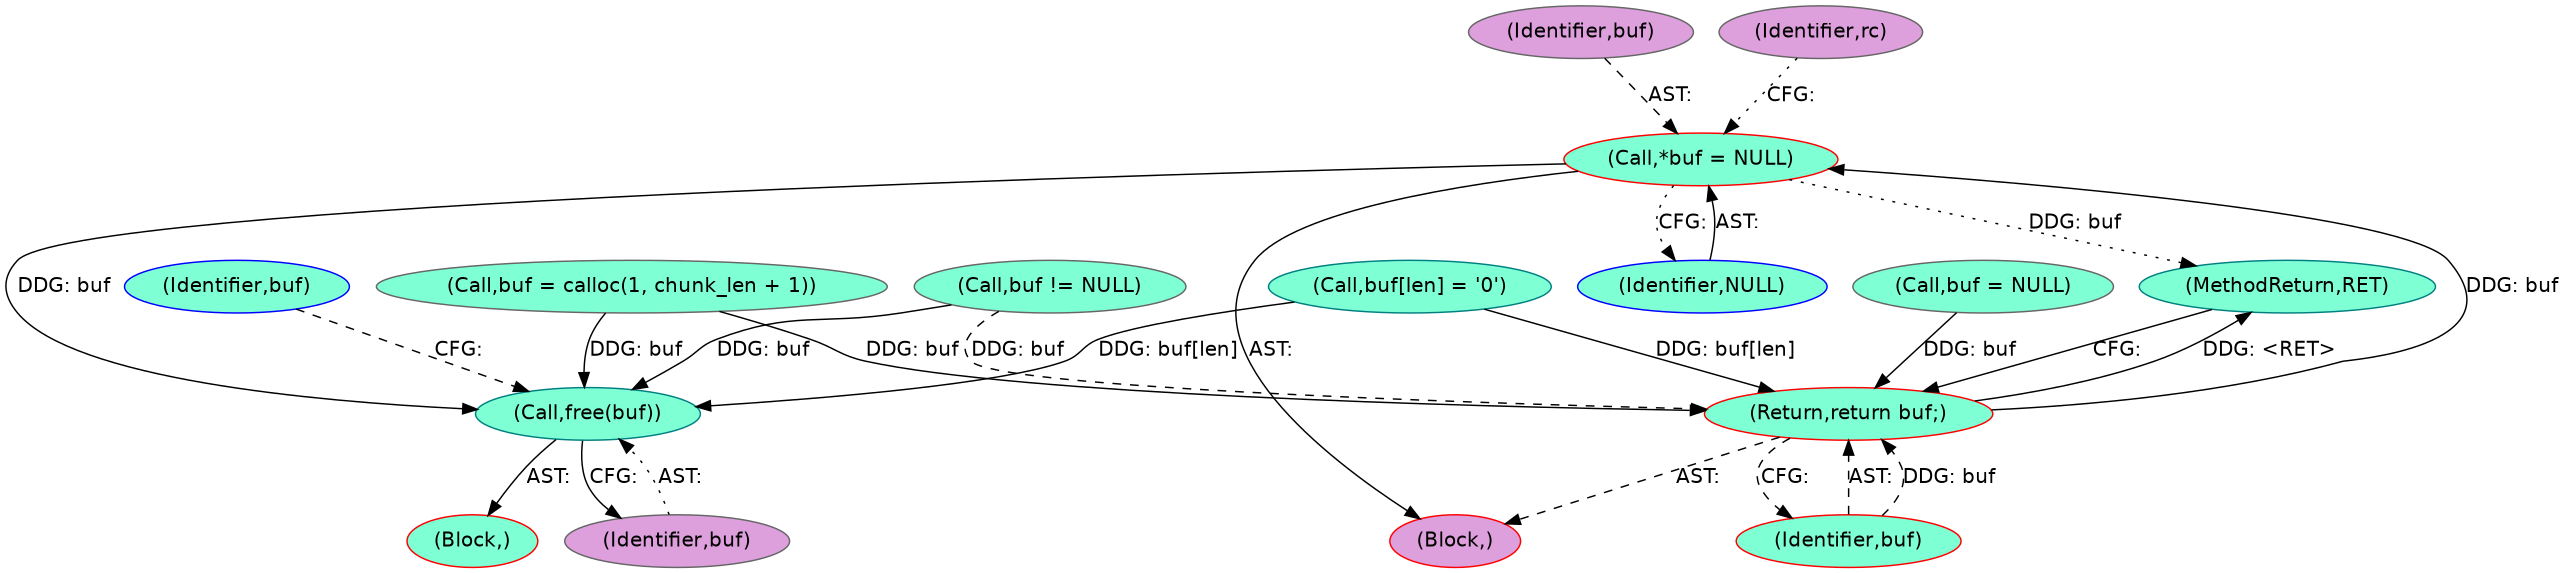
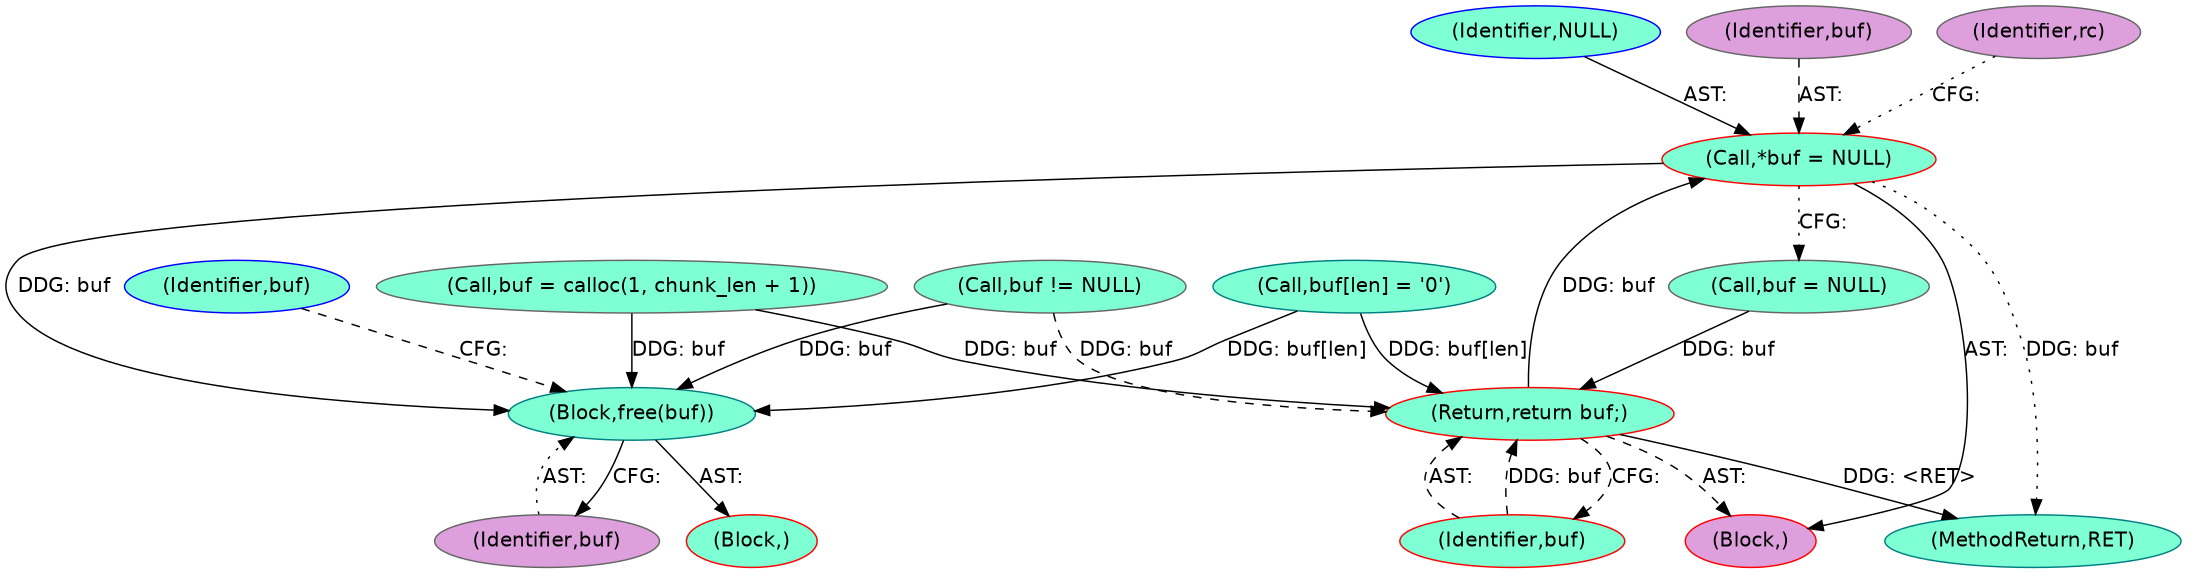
edge "(Call,*buf = NULL)" -> "(Identifier,NULL)": now "(Call,*buf = NULL)" -> "(Call,buf = NULL)"
edge "(MethodReturn,RET)" -> "(Return,return buf;)": removed, label "CFG:"
node "(Call,free(buf))": label "(Call,free(buf))" -> "(Block,free(buf))"
